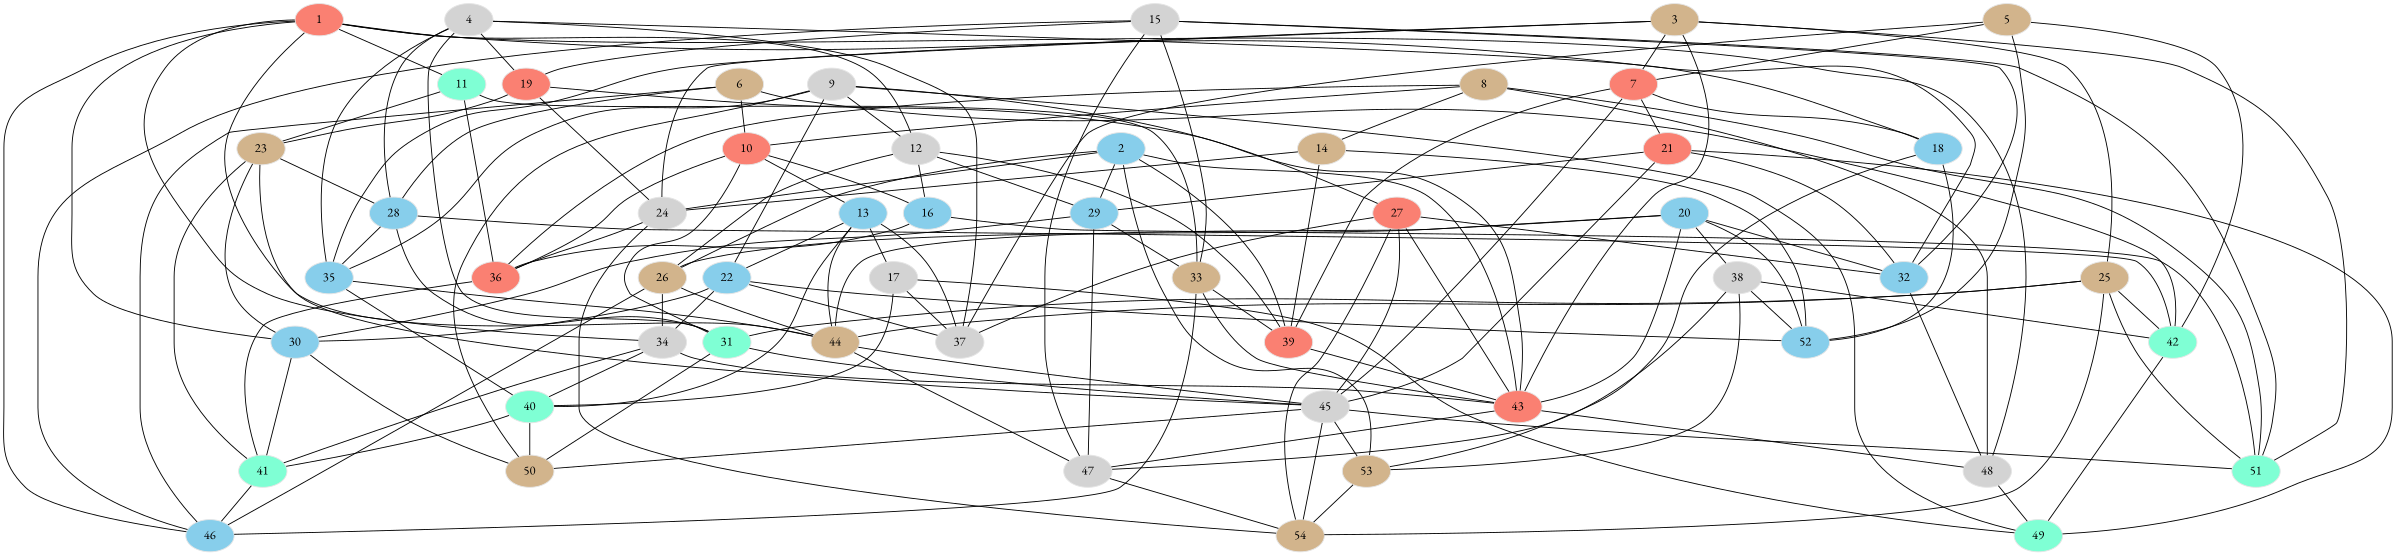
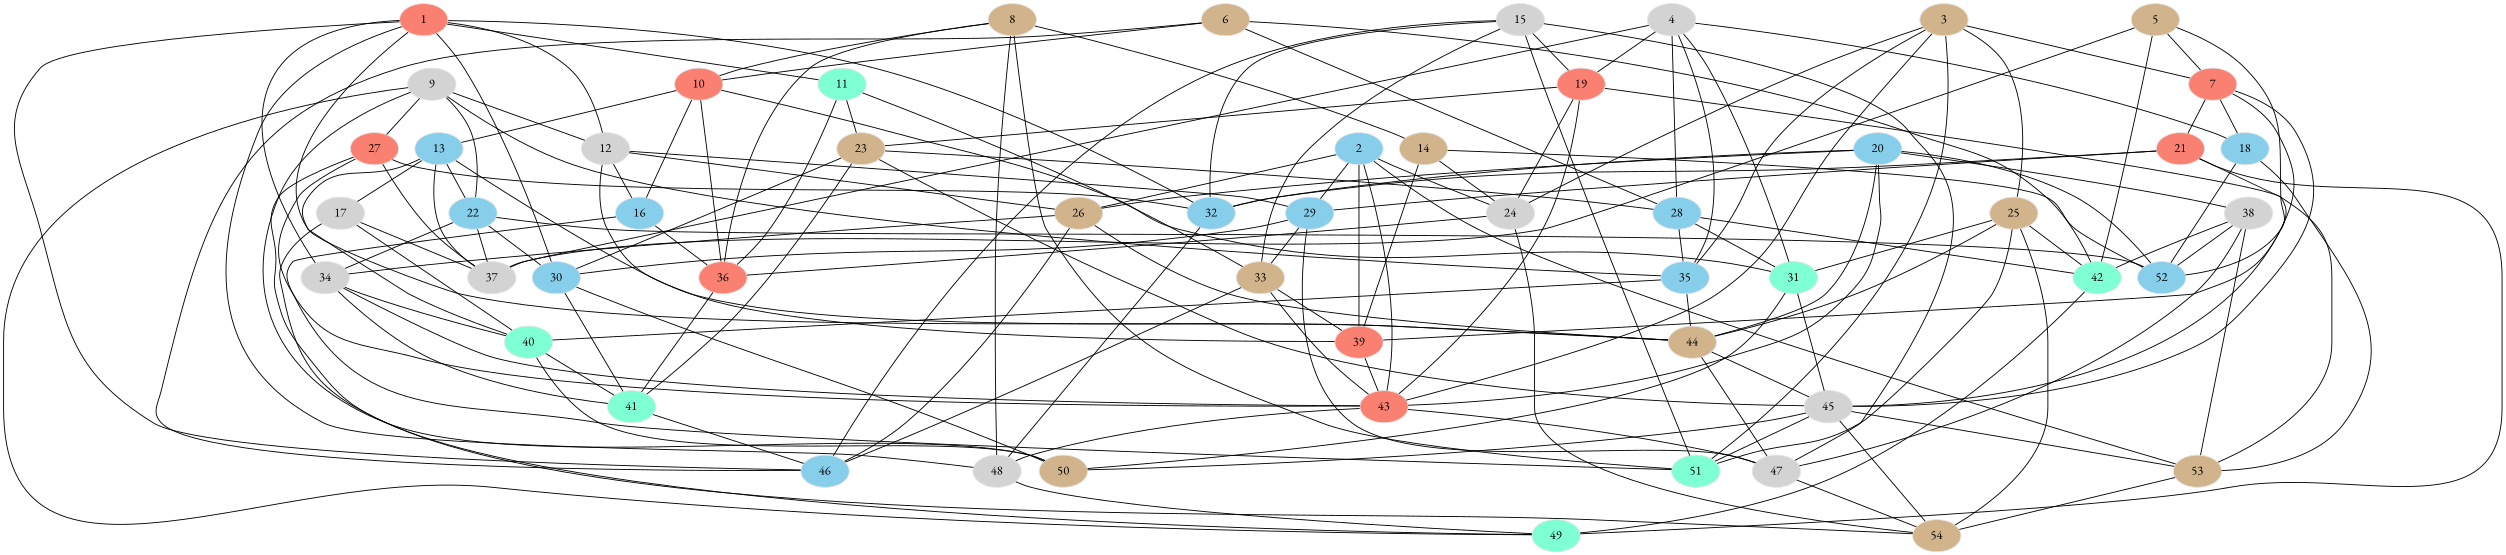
edge "19" -- "53": added
edge "27" -- "45": removed
